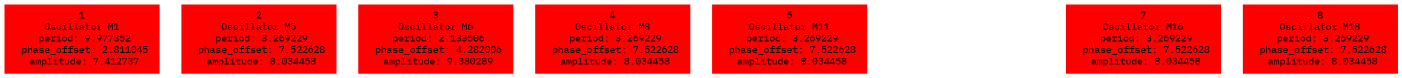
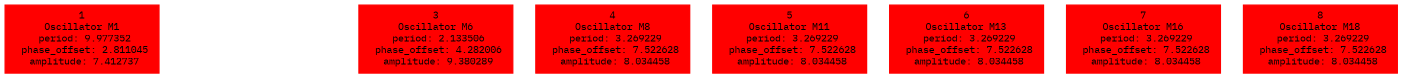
node "2": removed
node "6": added
